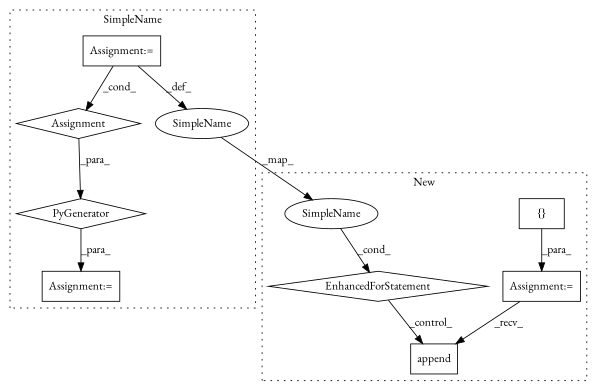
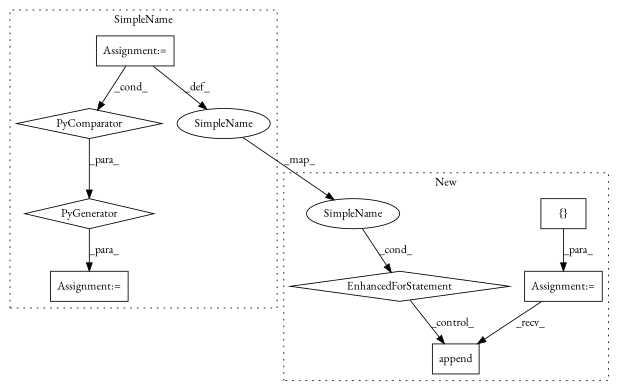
node "Assignment": label "Assignment" -> "PyComparator"
